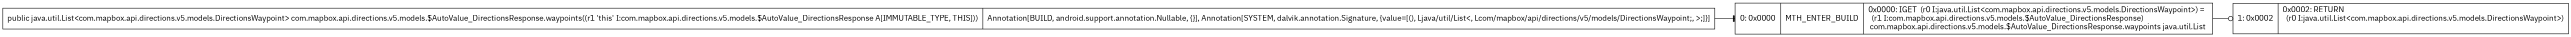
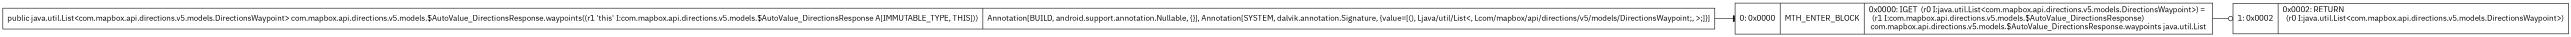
node "0: 0x0000": text "MTH_ENTER_BUILD" -> "MTH_ENTER_BLOCK"
